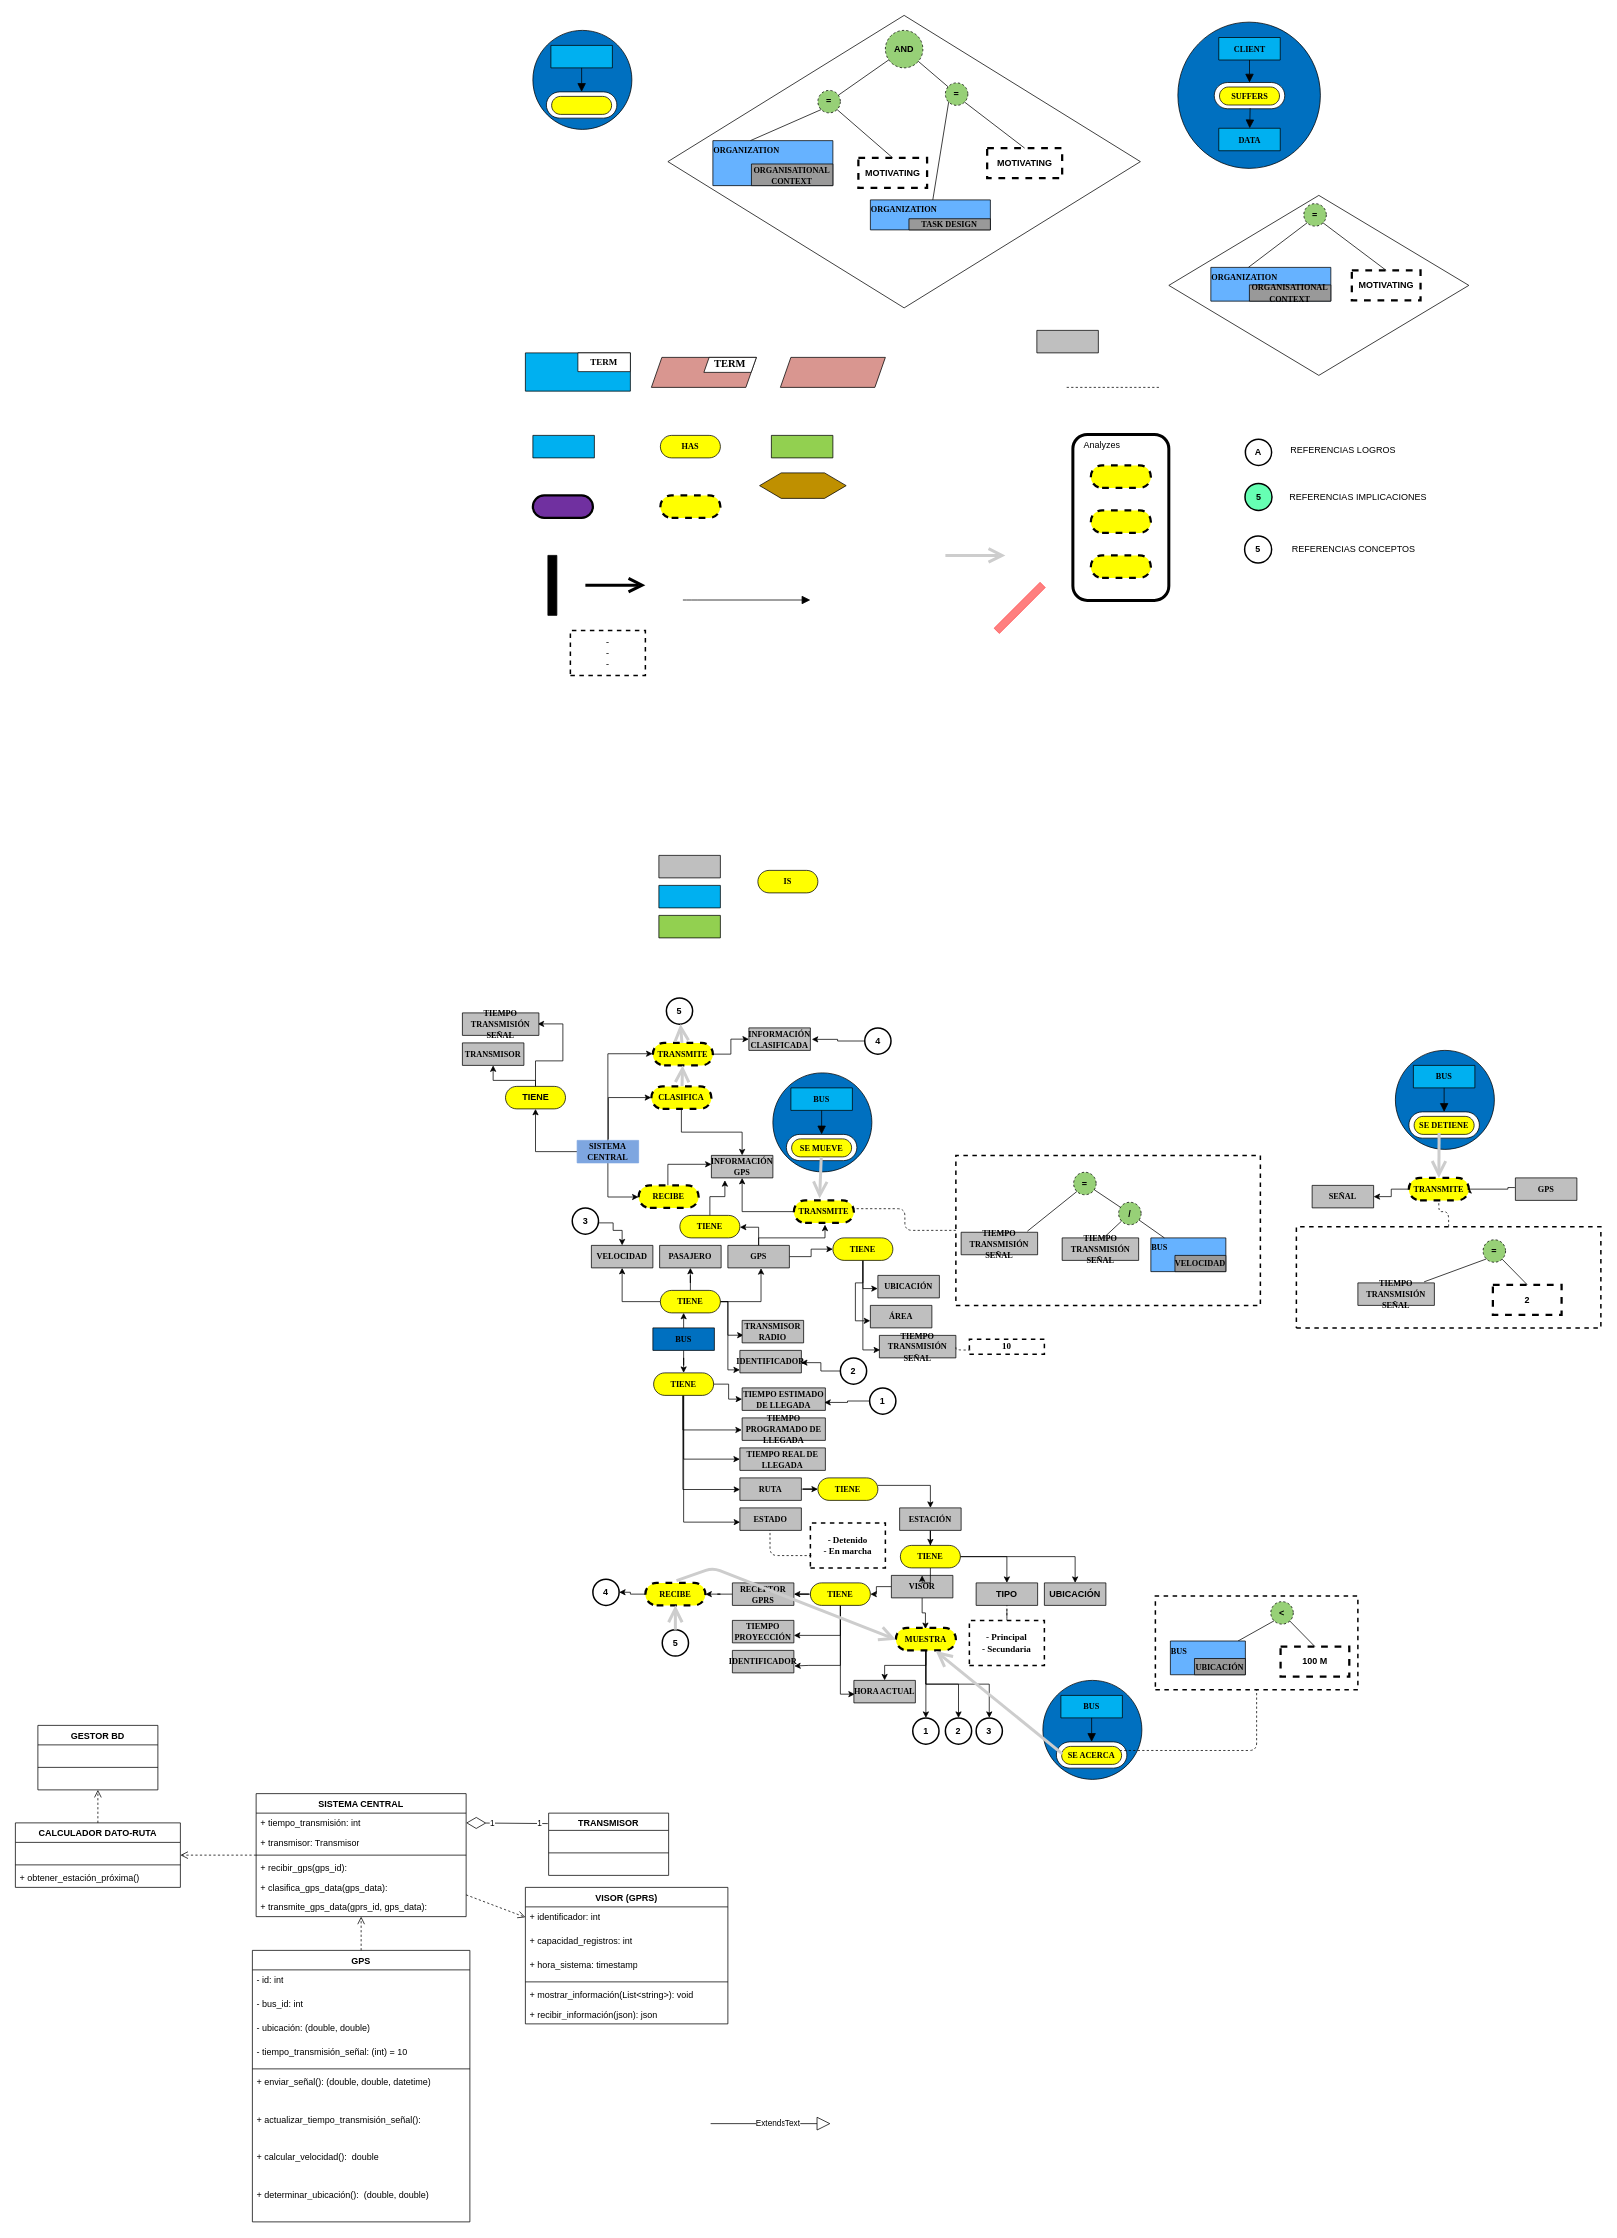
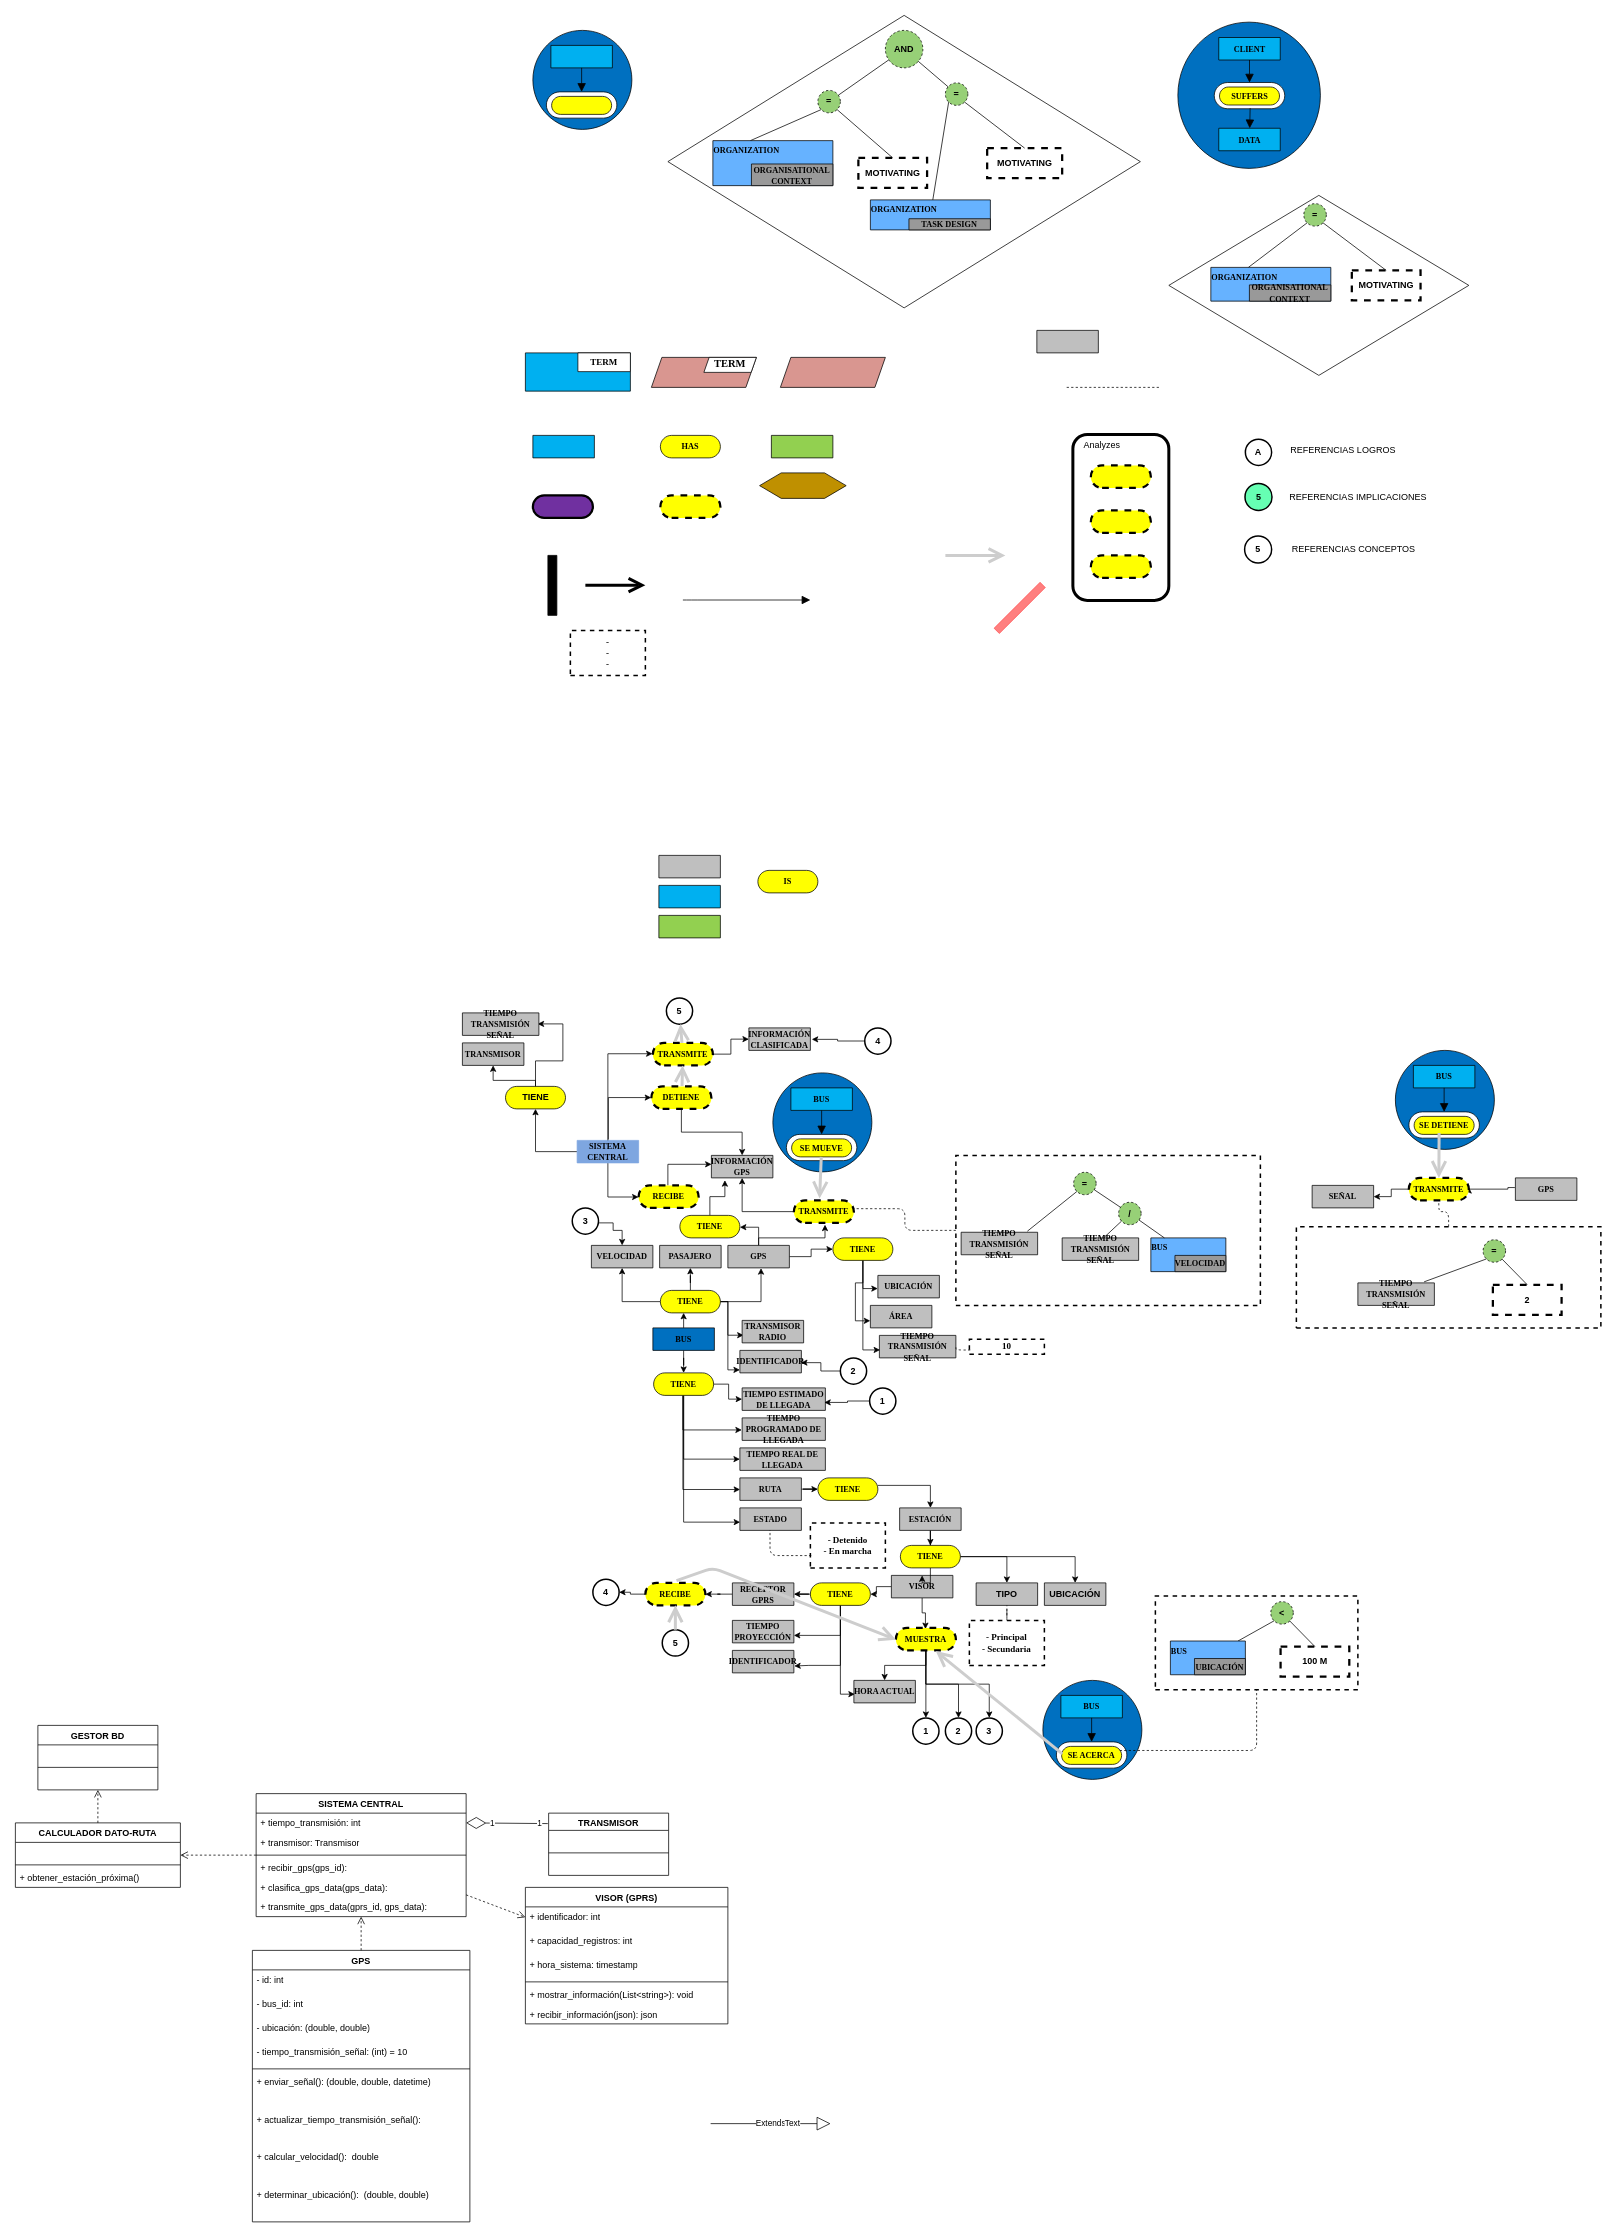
node "CLASIFICA": label "CLASIFICA" -> "DETIENE"
